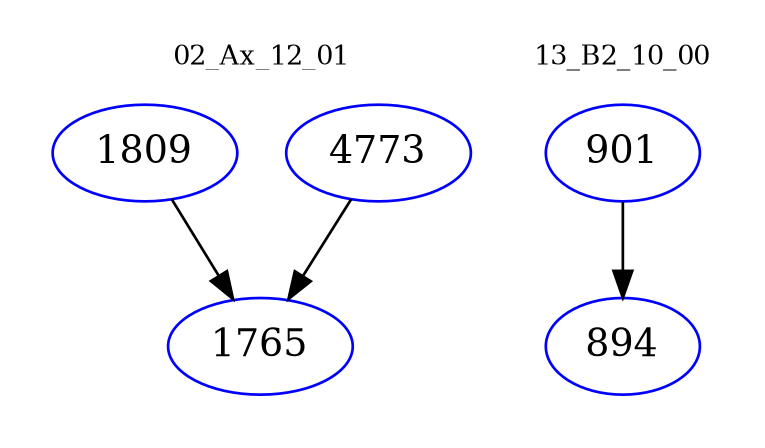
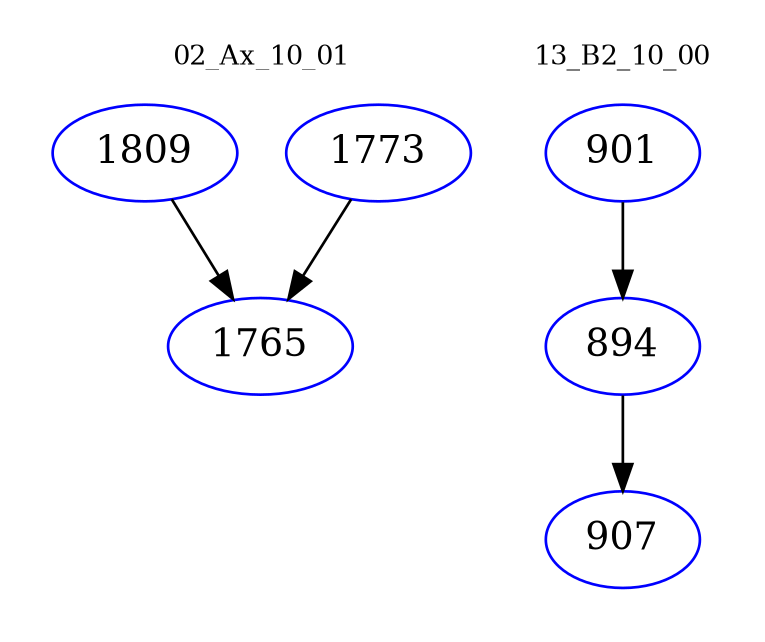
cluster "02_Ax_12_01": label "02_Ax_12_01" -> "02_Ax_10_01"
node "4773": label "4773" -> "1773"
node "907": added
